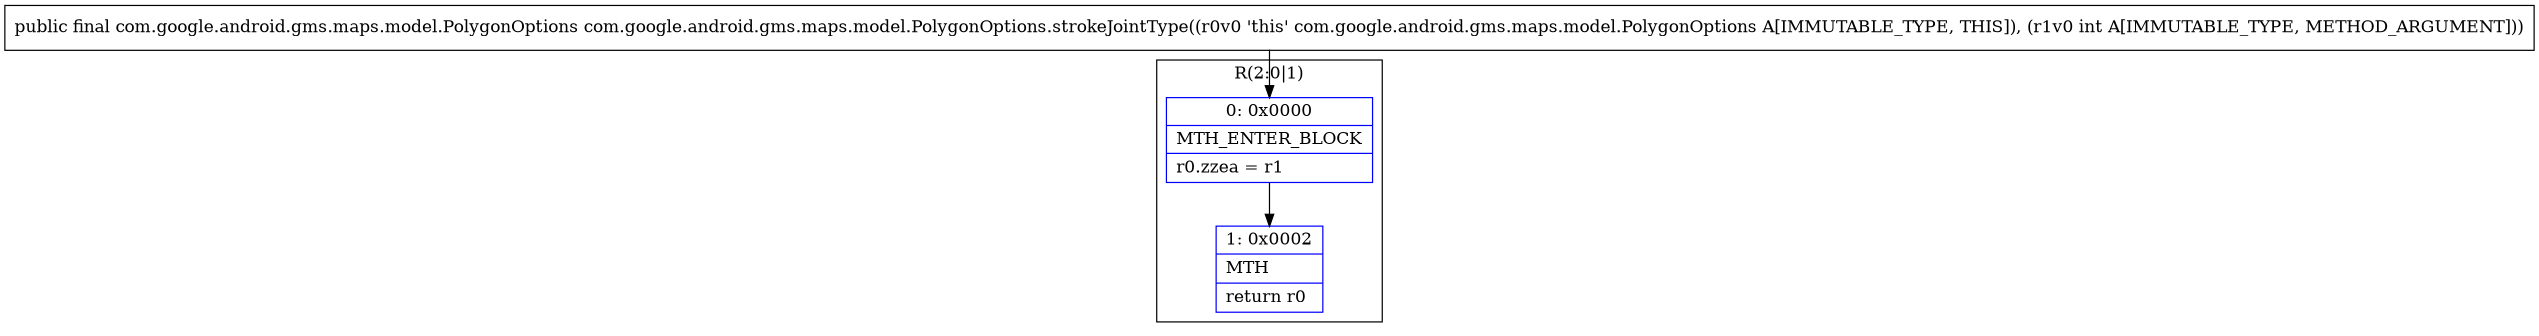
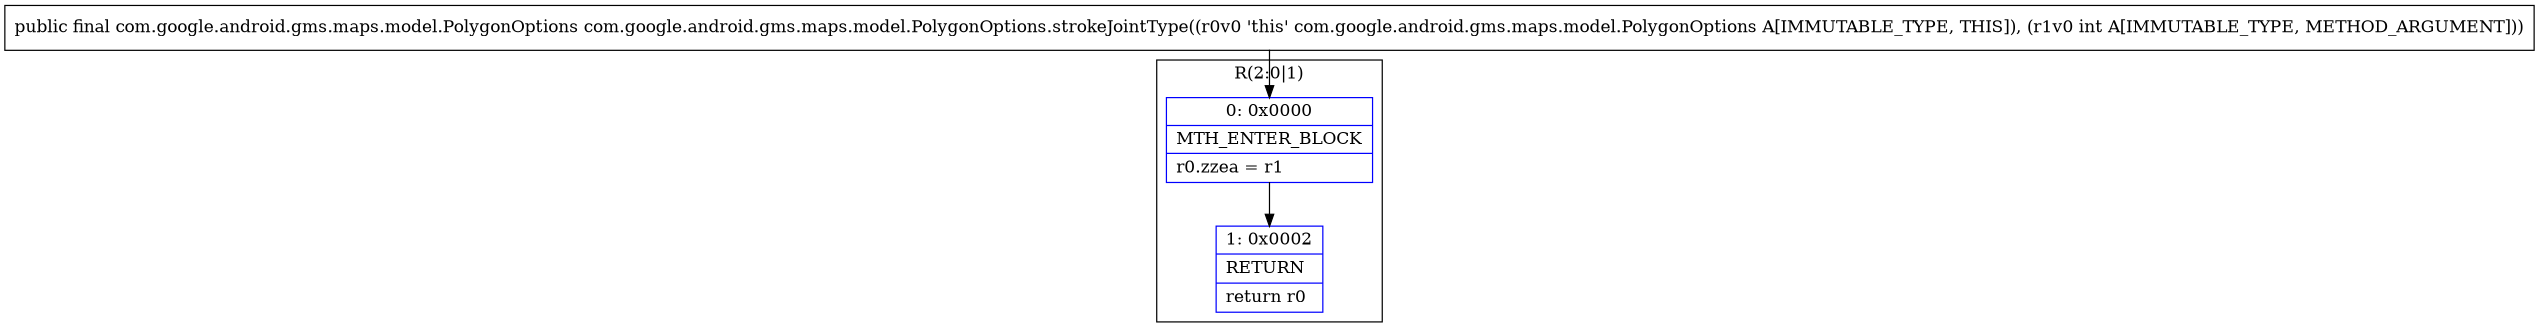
node "1: 0x0002": text "MTH" -> "RETURN"
